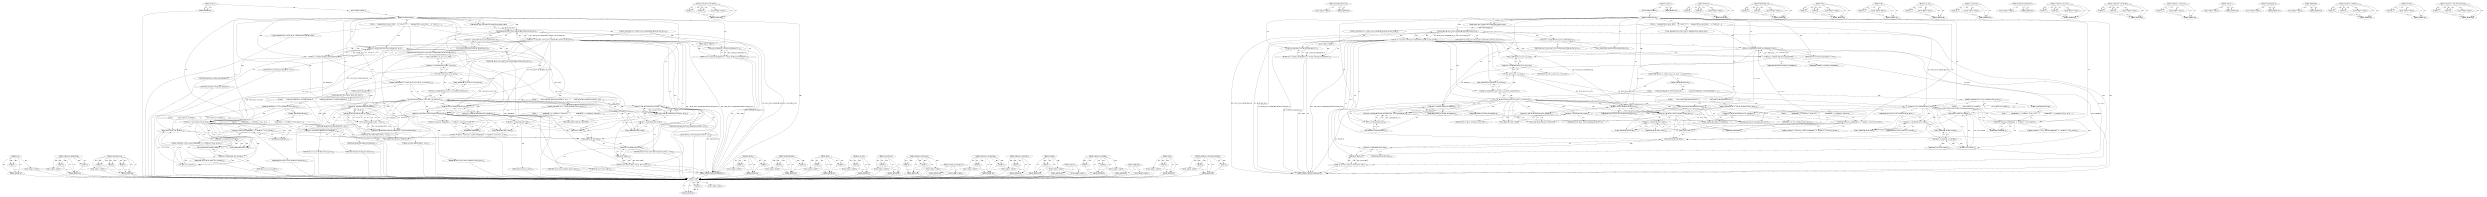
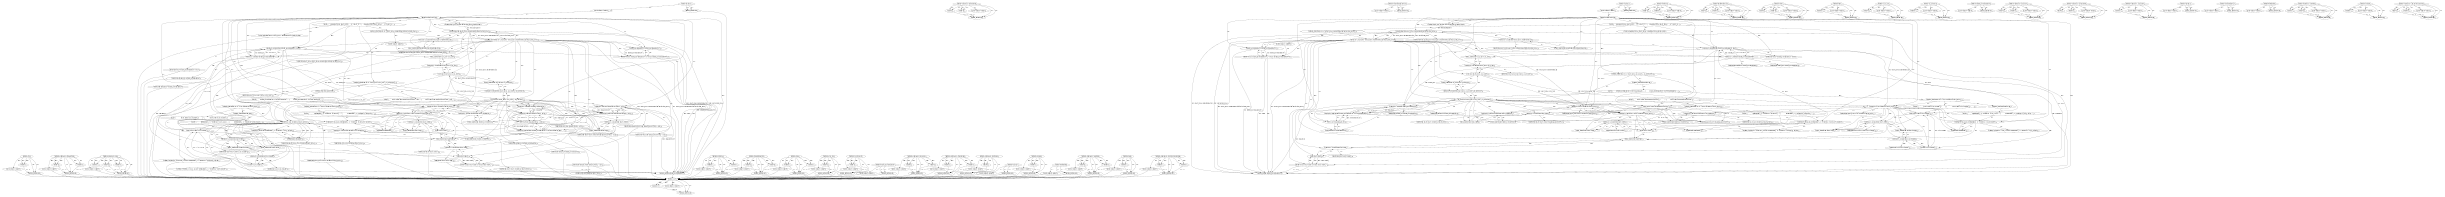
edge "(<operator>.new,new GDataFile(NULL, this))" -> "(LITERAL,this,new GDataFile(NULL, this))": now "(IDENTIFIER,GDataFile,new GDataFile(NULL, this))" -> "(LITERAL,this,new GDataFile(NULL, this))"
